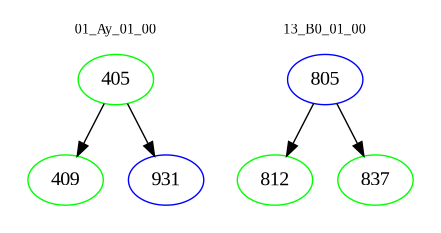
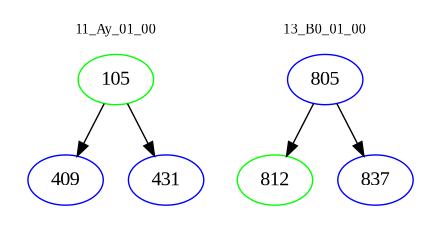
cluster "01_Ay_01_00": label "01_Ay_01_00" -> "11_Ay_01_00"
node "405": label "405" -> "105"
node "409": color green -> blue
node "931": label "931" -> "431"
node "837": color green -> blue
